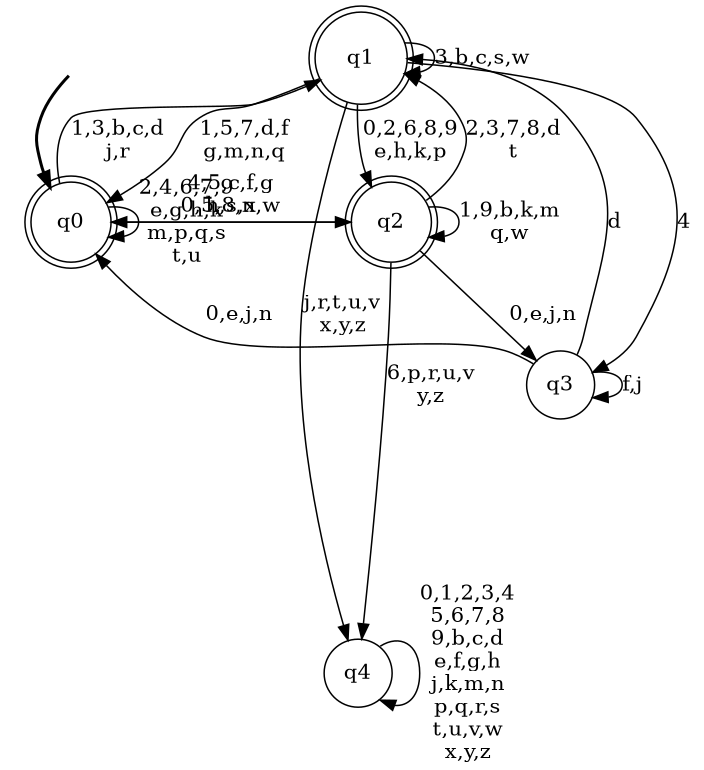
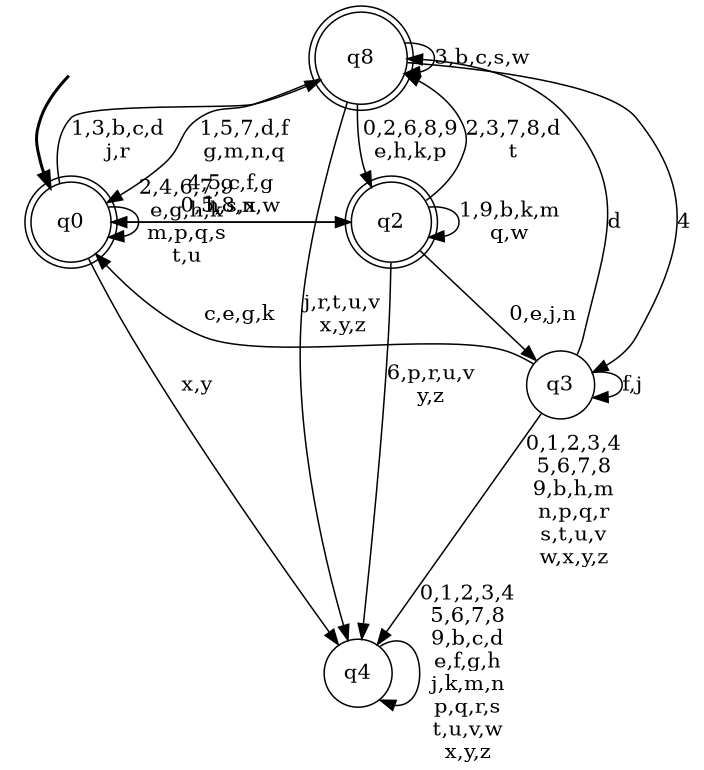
node "q1": label "q1" -> "q8"
edge "q3" -> "q0": label "0,e,j,n" -> "c,e,g,k"
edge "q0" -> "q4": added, label "x,y"
edge "q3" -> "q4": added, label "0,1,2,3,4 5,6,7,8 9,b,h,m n,p,q,r s,t,u,v w,x,y,z"
